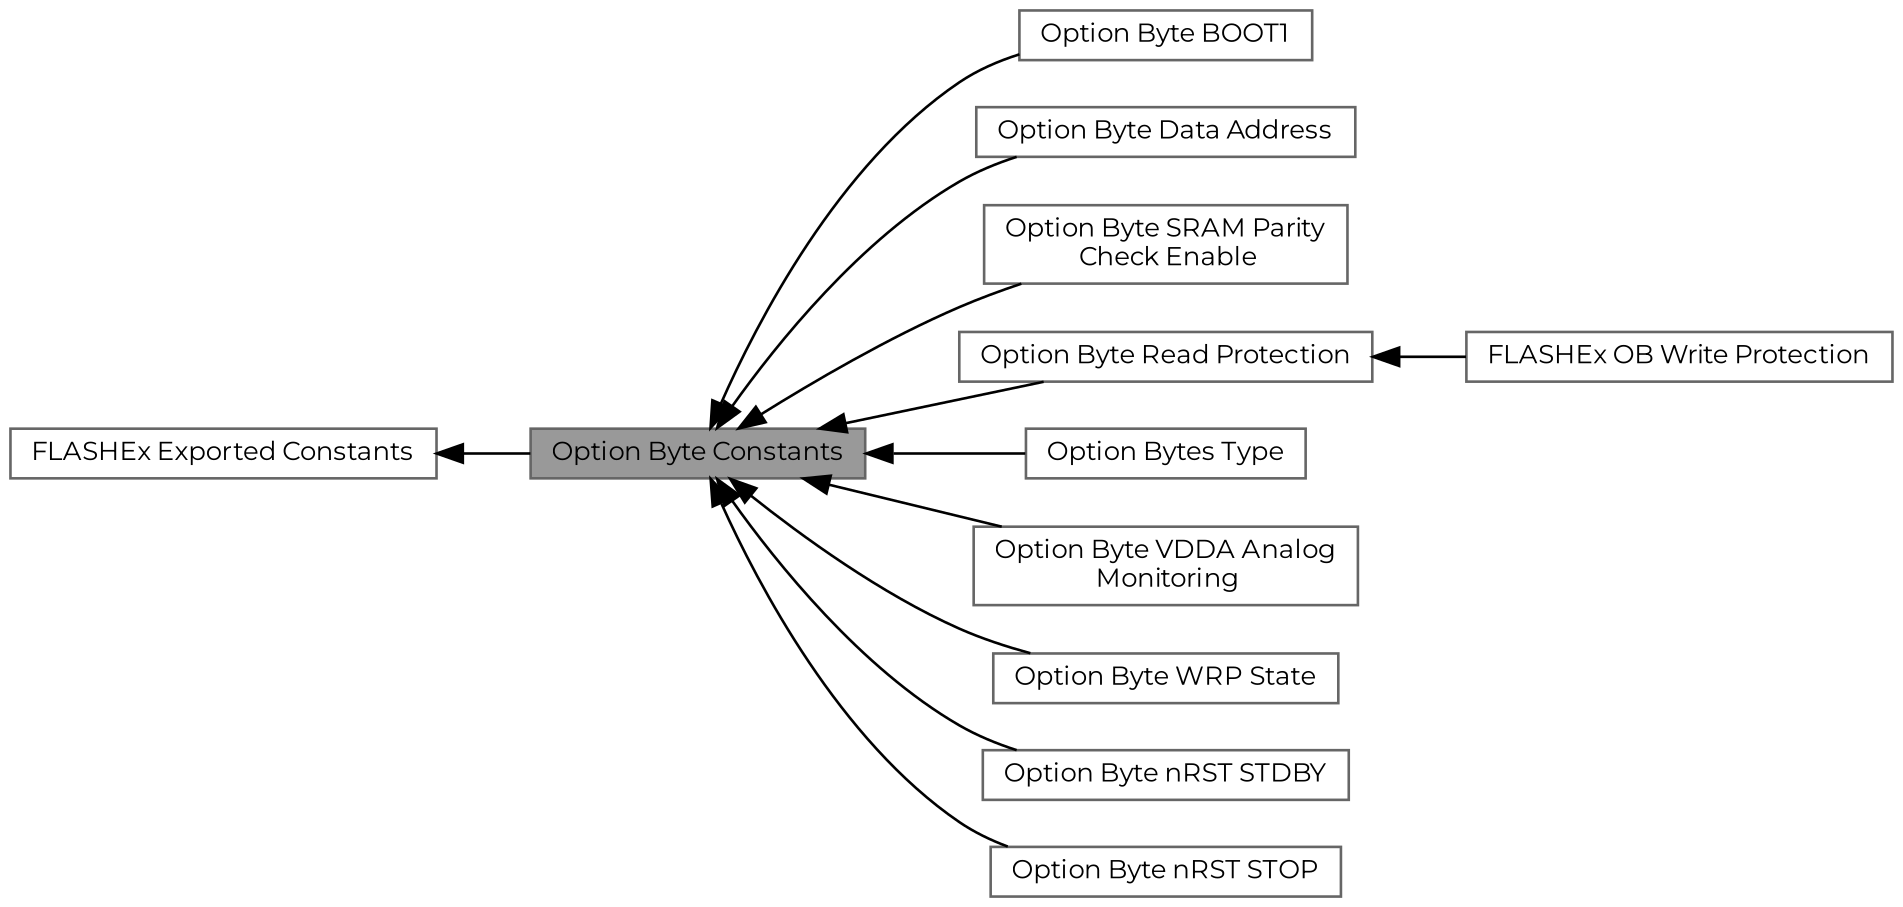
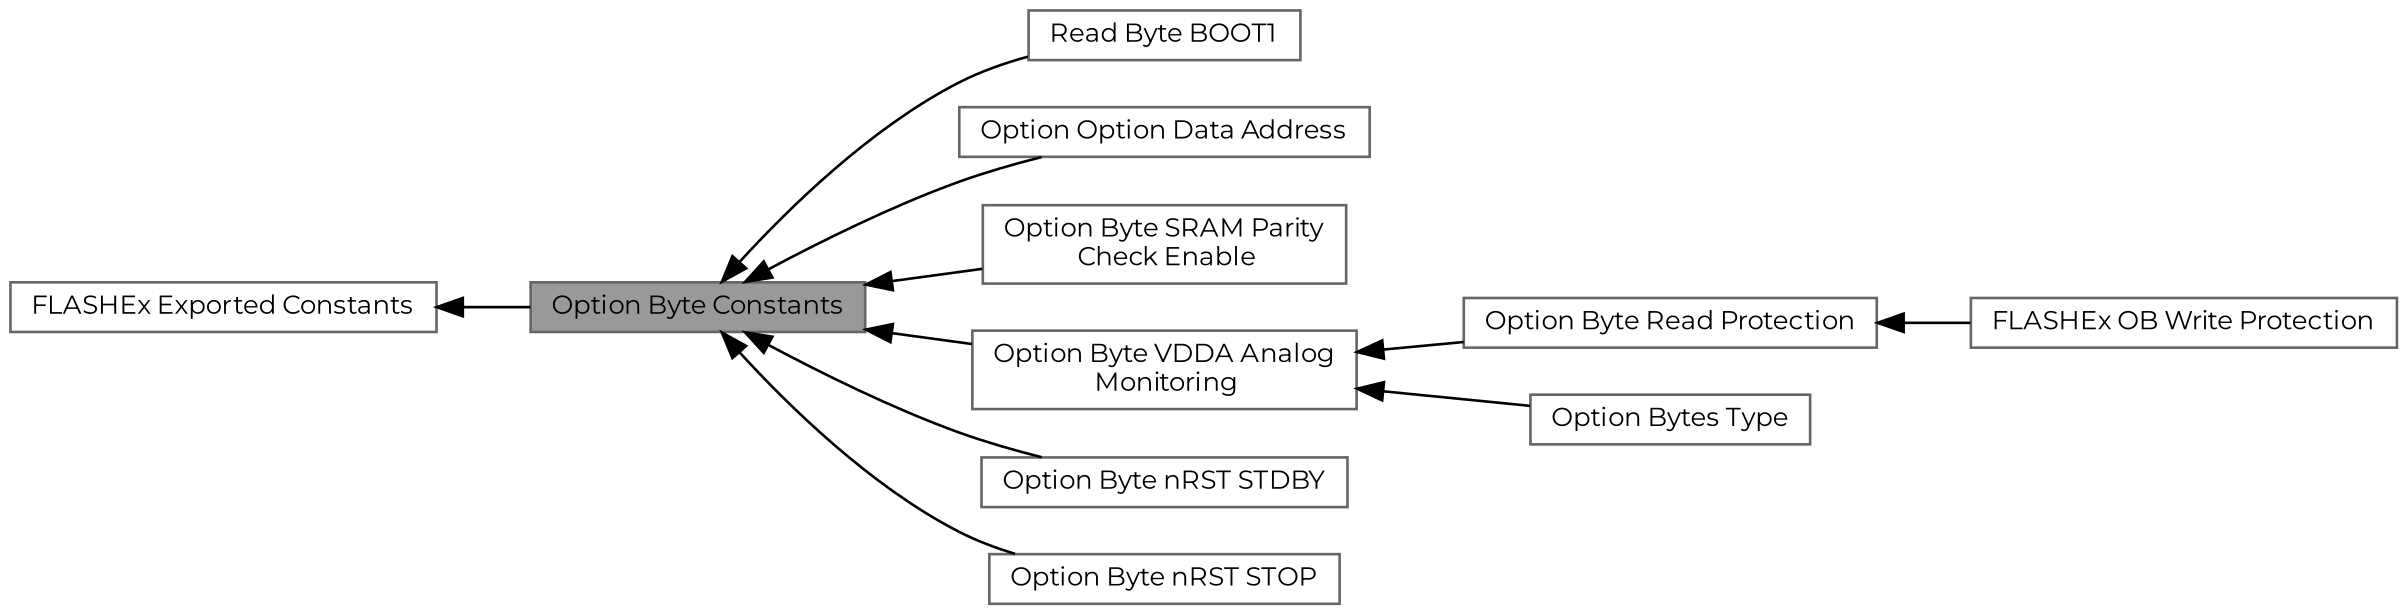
node "Option Byte BOOT1": label "Option Byte BOOT1" -> "Read Byte BOOT1"
node "Option Byte Data Address": label "Option Byte Data Address" -> "Option Option Data Address"
edge "Option Byte Read Protection" -> "Option Byte Constants": now "Option Byte Read Protection" -> "Option Byte VDDA Analog Monitoring"
edge "Option Bytes Type" -> "Option Byte Constants": now "Option Bytes Type" -> "Option Byte VDDA Analog Monitoring"
node "Option Byte WRP State": removed
